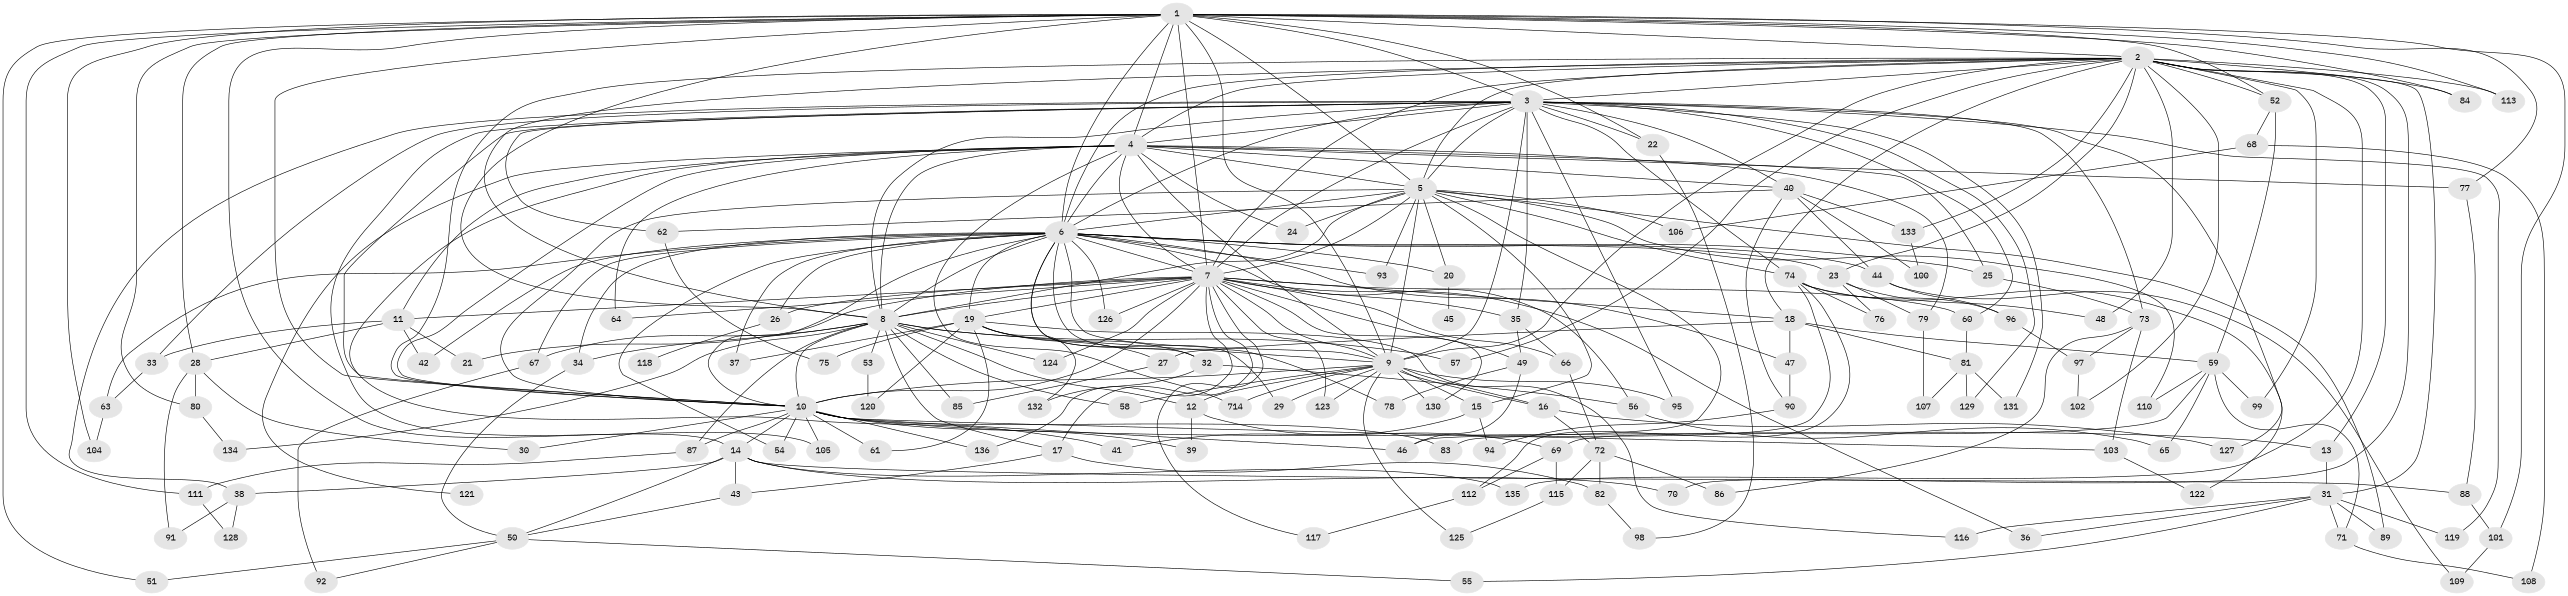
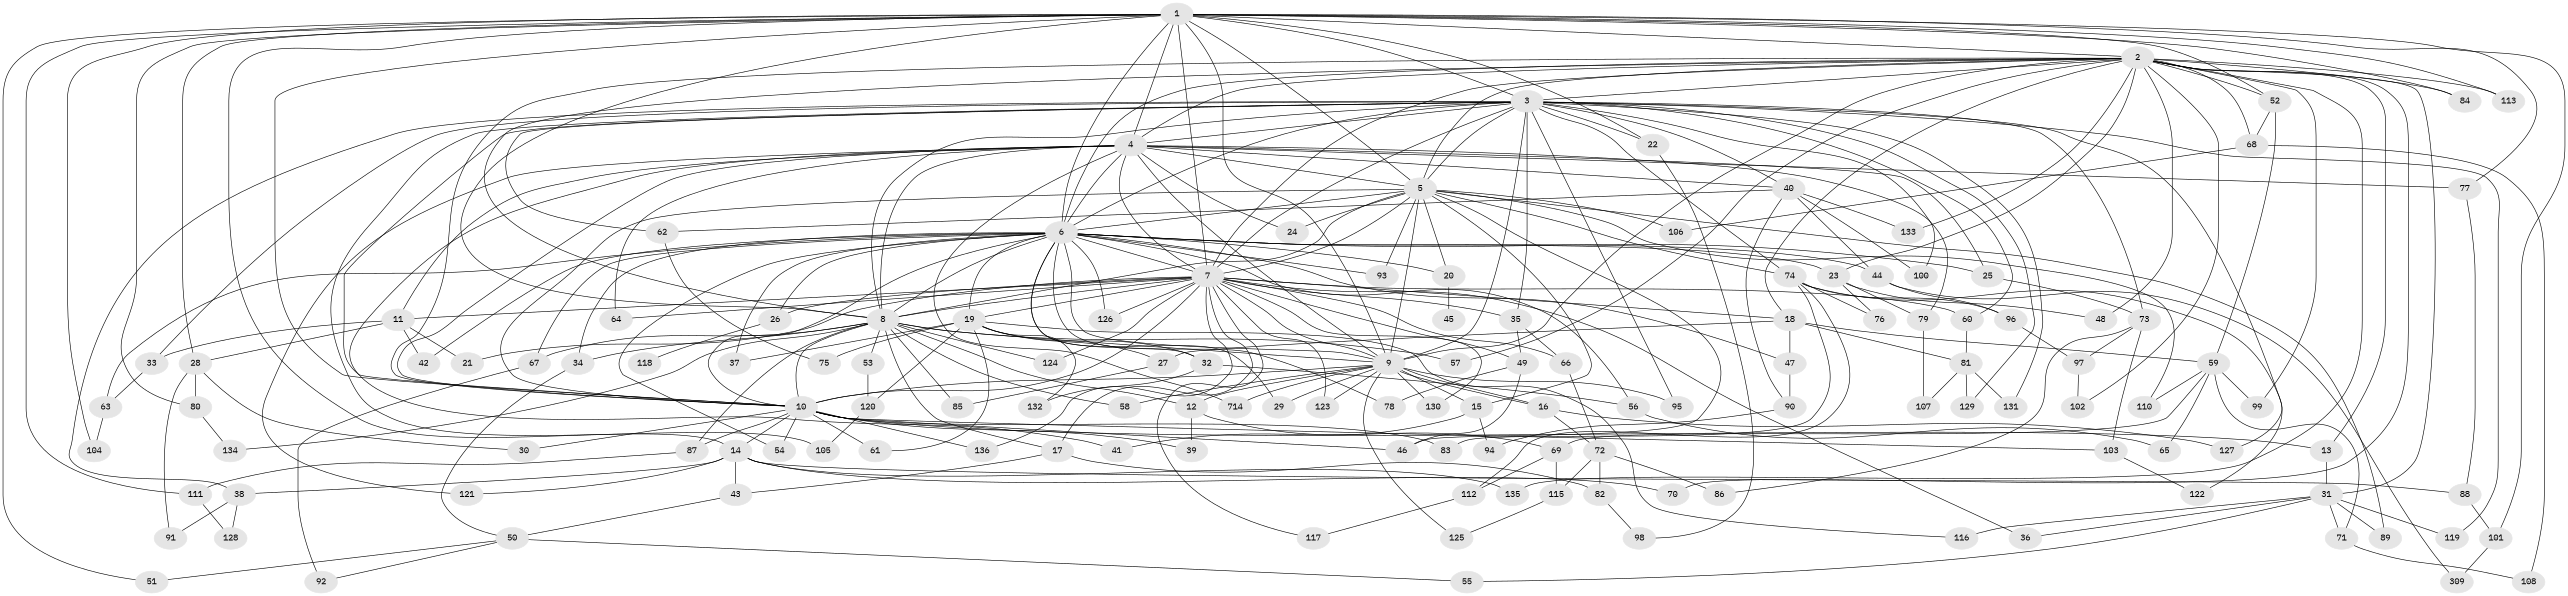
edge "2" -- "68": added
edge "133" -- "100": now "3" -- "100"
edge "10" -- "105": now "120" -- "105"
edge "14" -- "50": now "14" -- "121"
node "109": label "109" -> "309"
